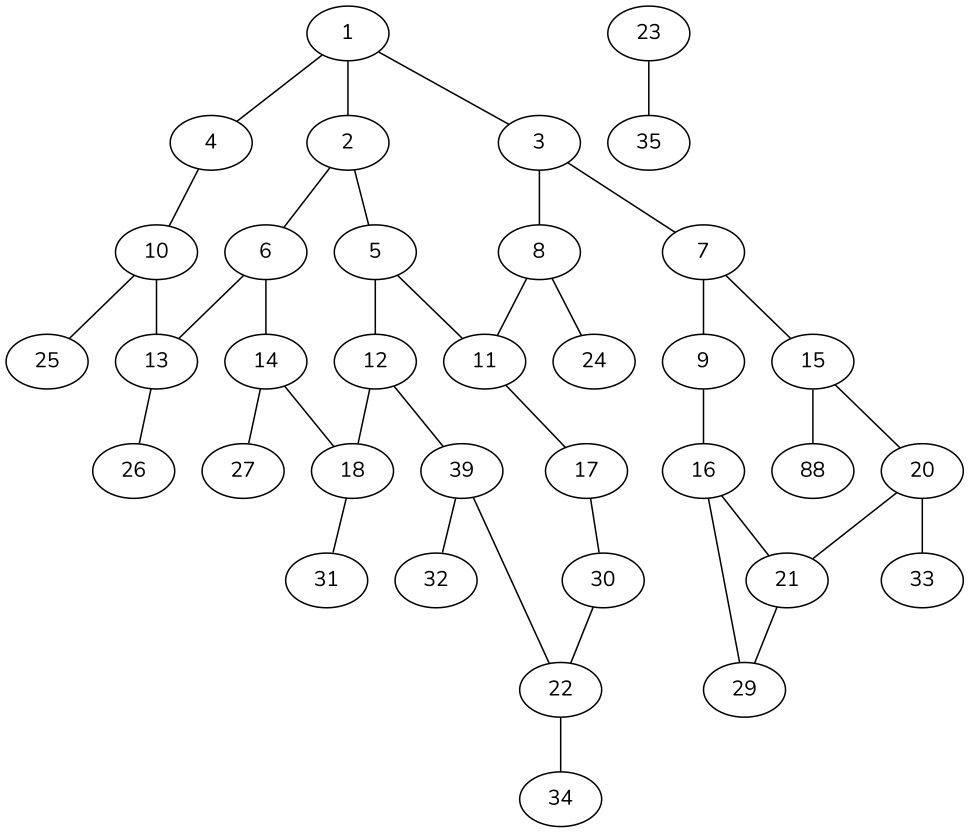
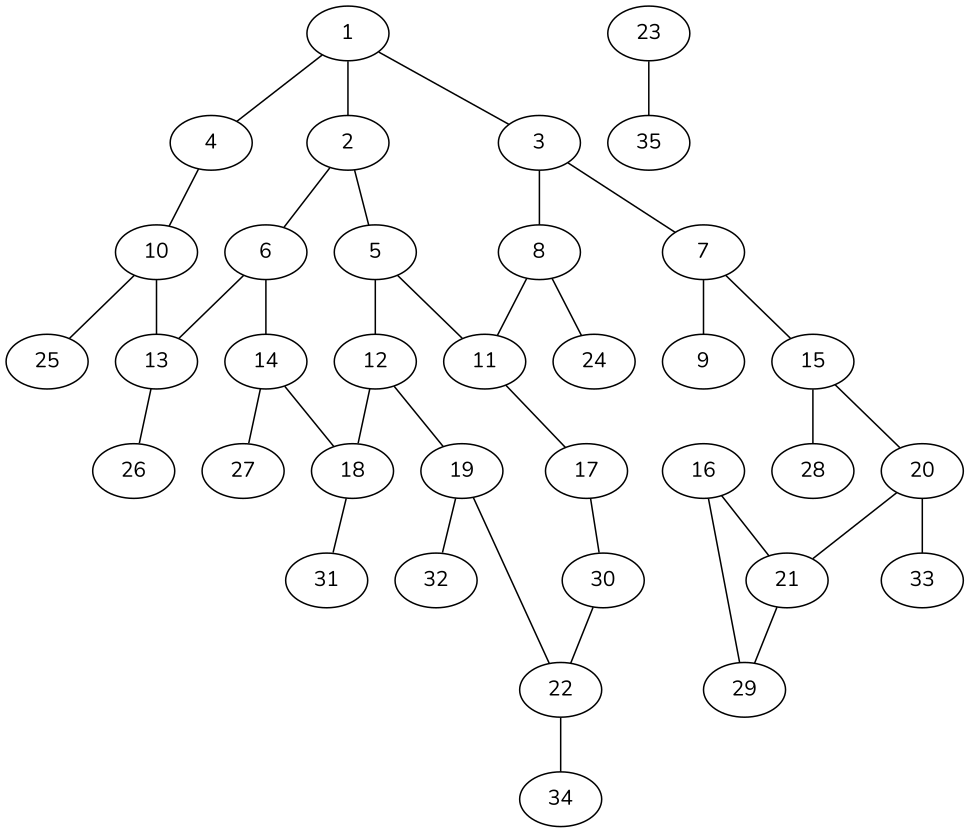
edge "9" -- "16": removed
node "39": label "39" -> "19"
node "88": label "88" -> "28"
